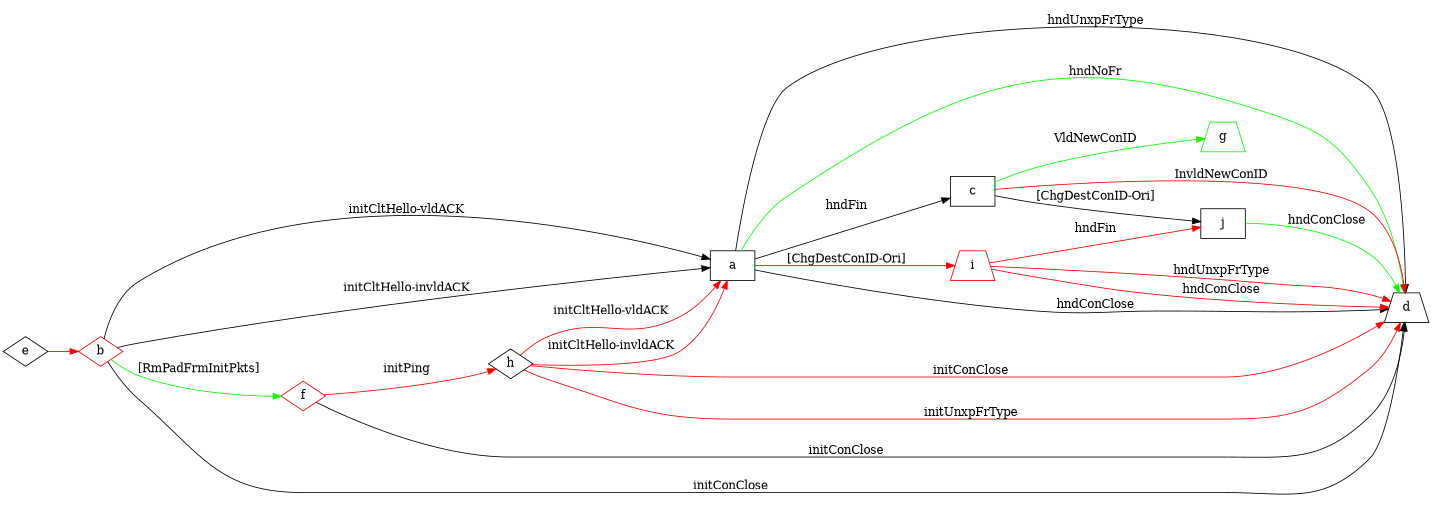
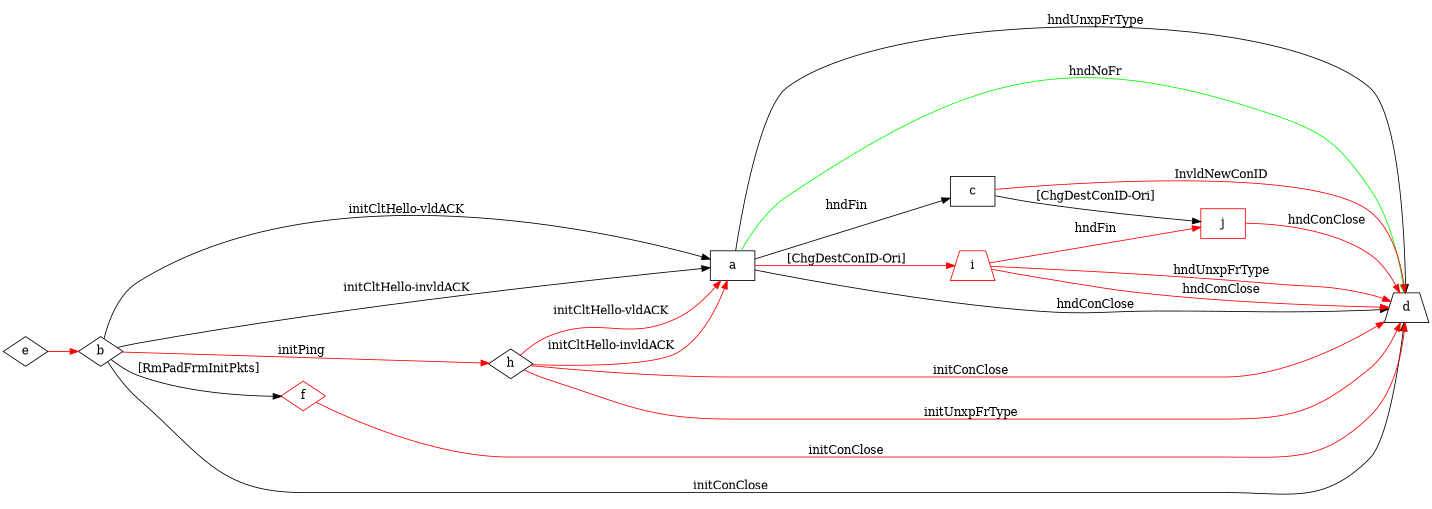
node "g": removed
node "j": color black -> red
edge "j" -> "d": color green -> red
node "b": color red -> black
edge "f" -> "h": now "b" -> "h"
edge "b" -> "f": color green -> black
edge "f" -> "d": color black -> red
